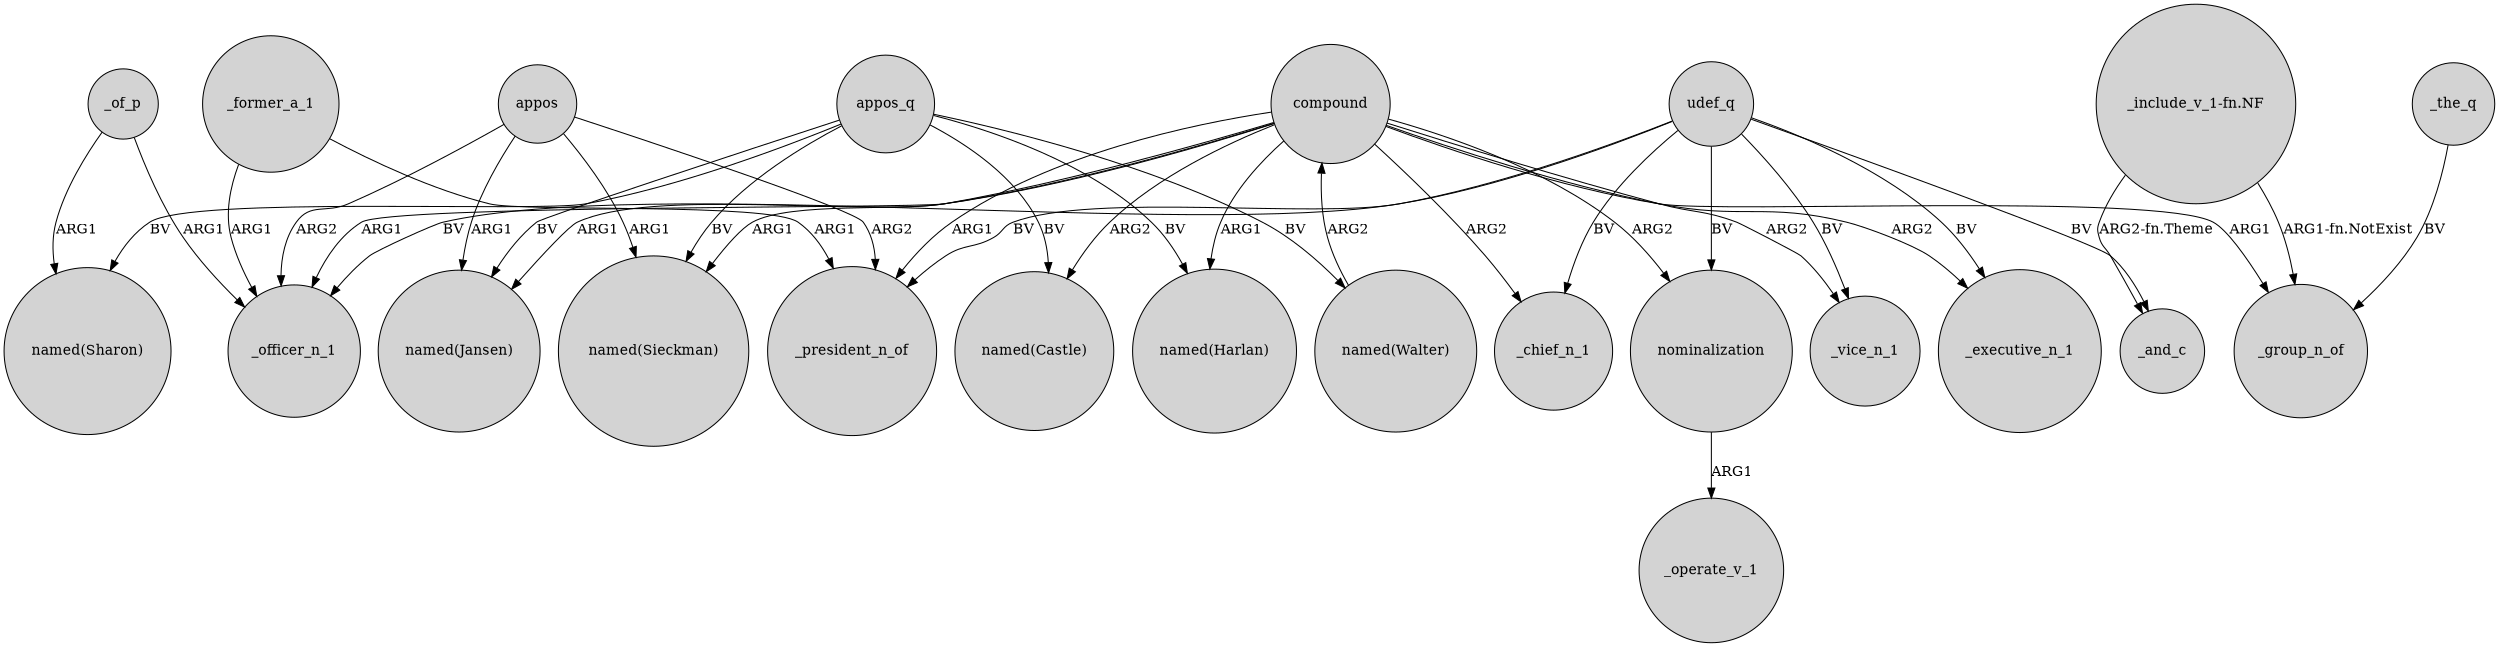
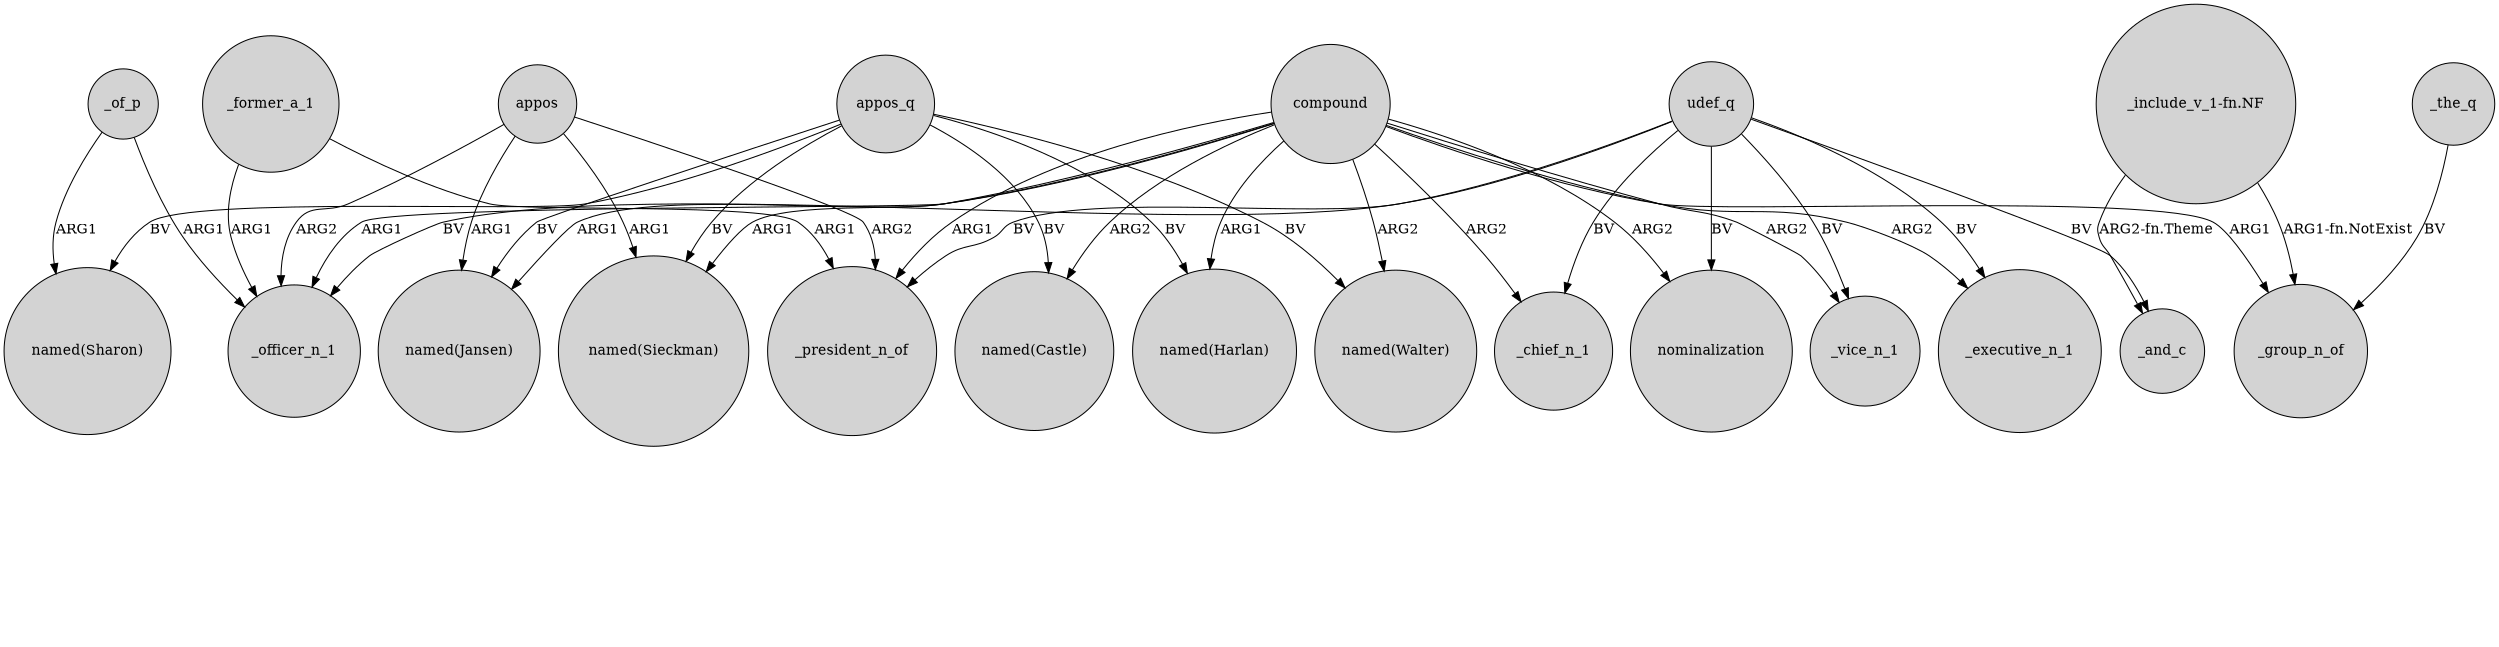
edge "named(Walter)" -> "compound": reversed
node "_operate_v_1": removed
